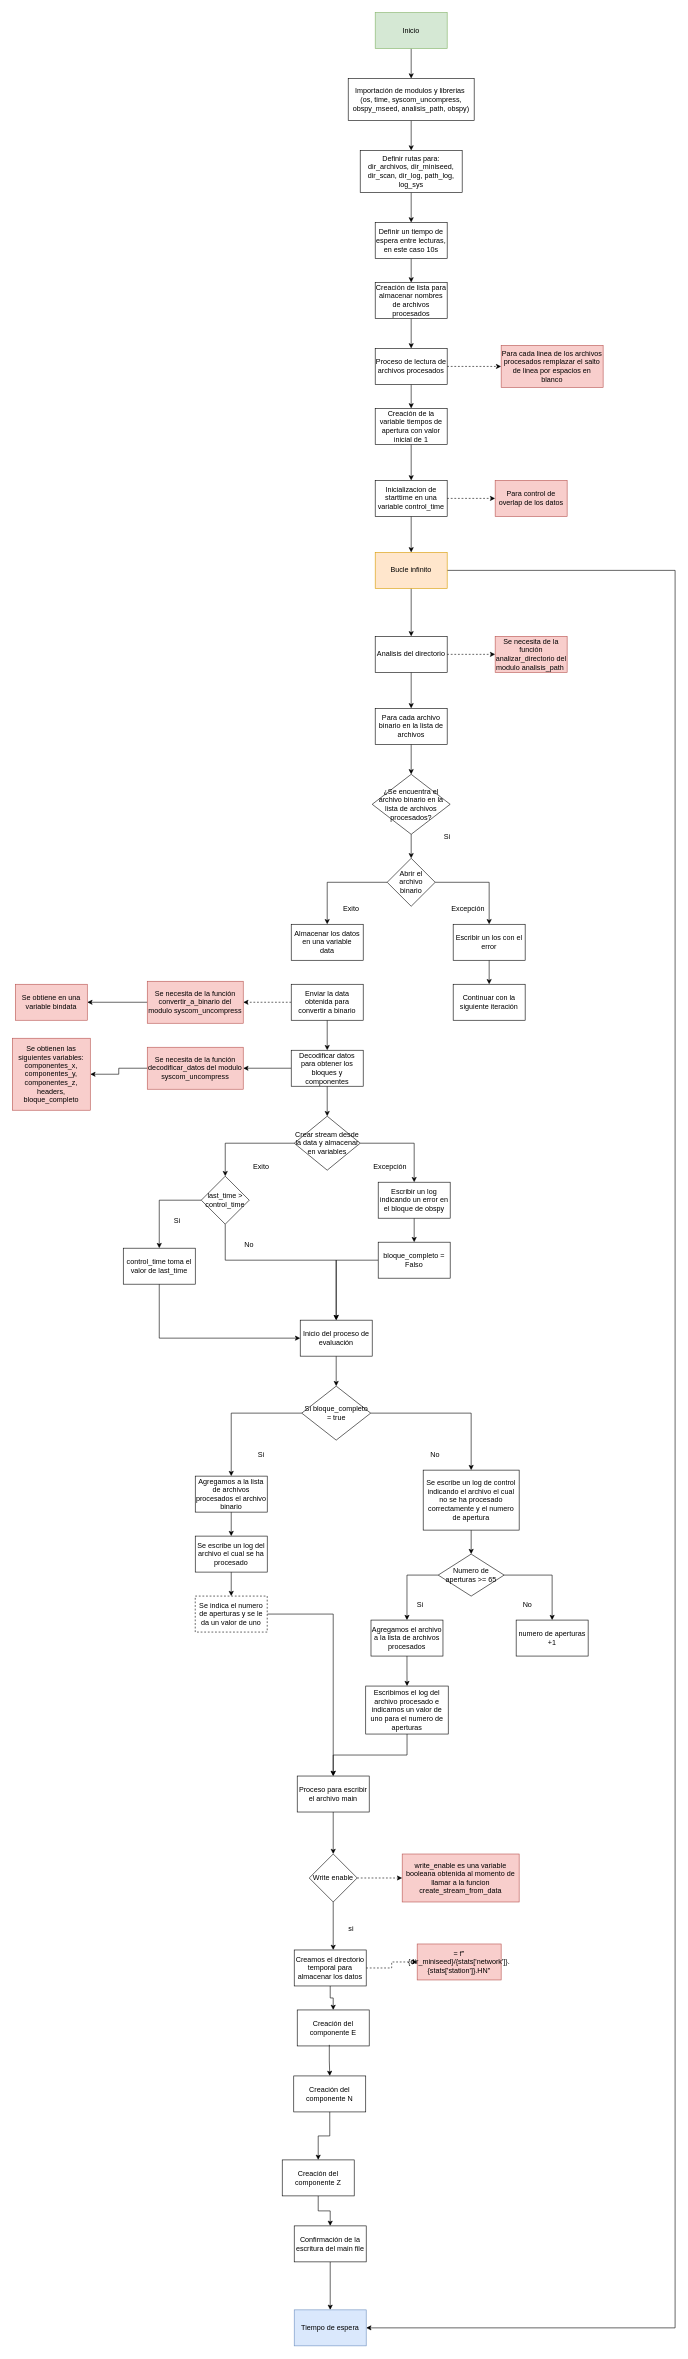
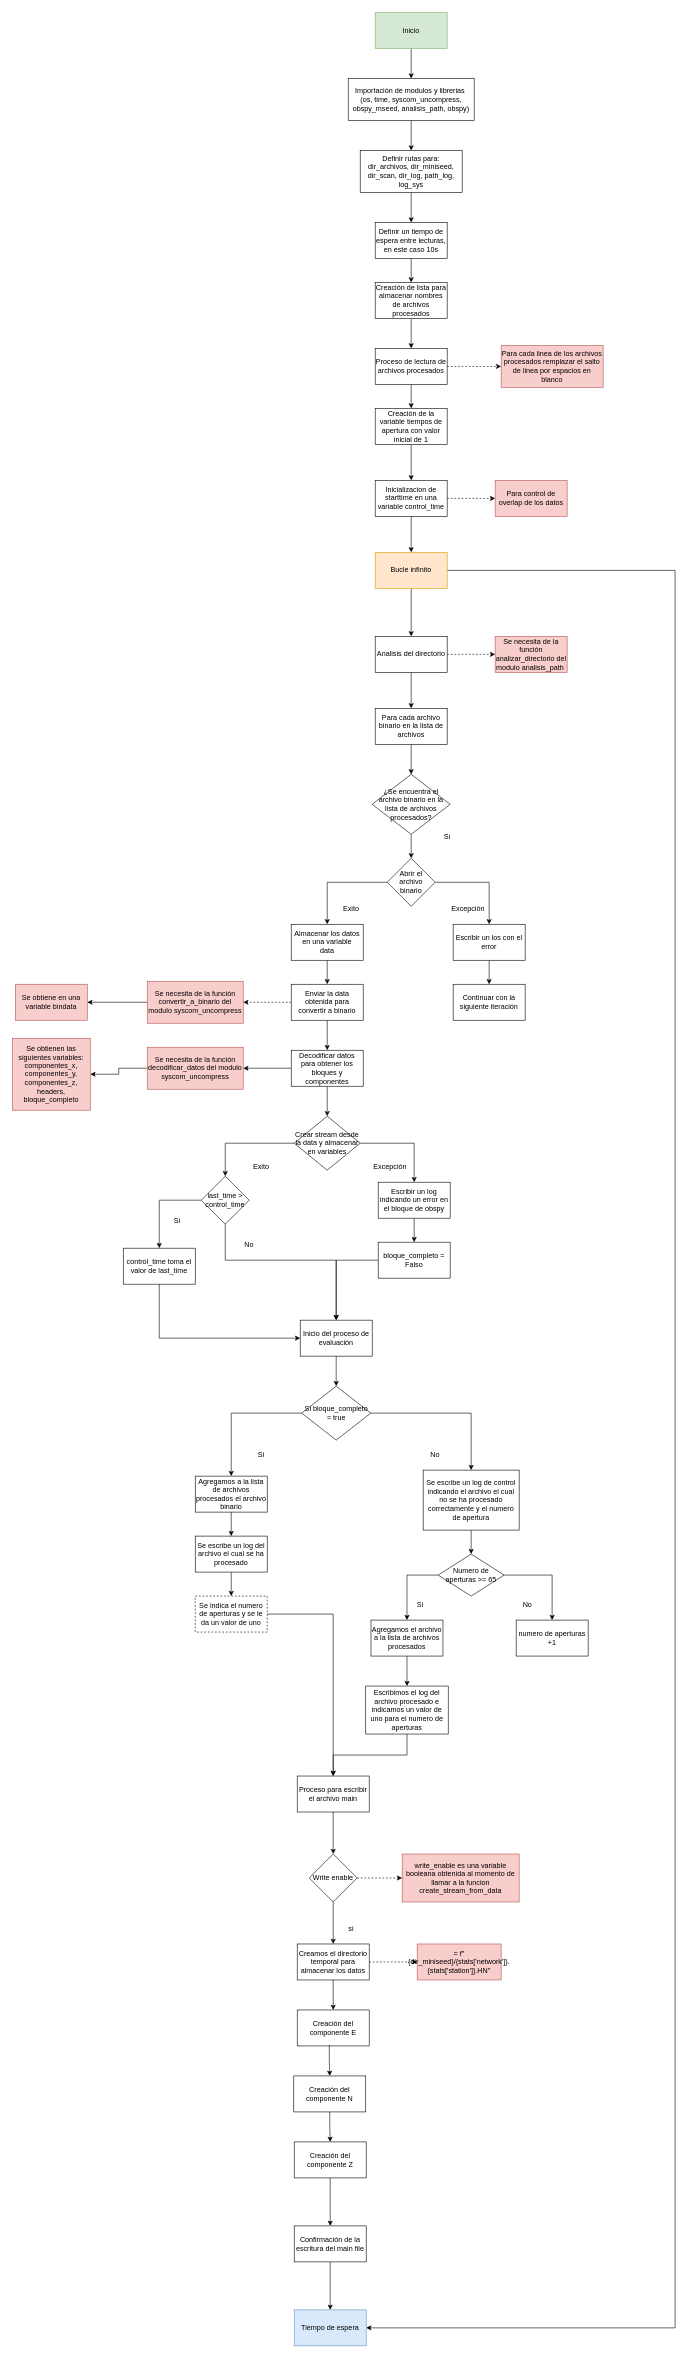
edge "Almacenar los datos en una variable data" -> "Enviar la data obtenida para convertir a binario": added
node "Creamos el directorio temporal para almacenar los datos": moved (330, 1968) -> (333, 1962)
node "Creación del componente Z": moved (318, 2178) -> (330, 2160)
